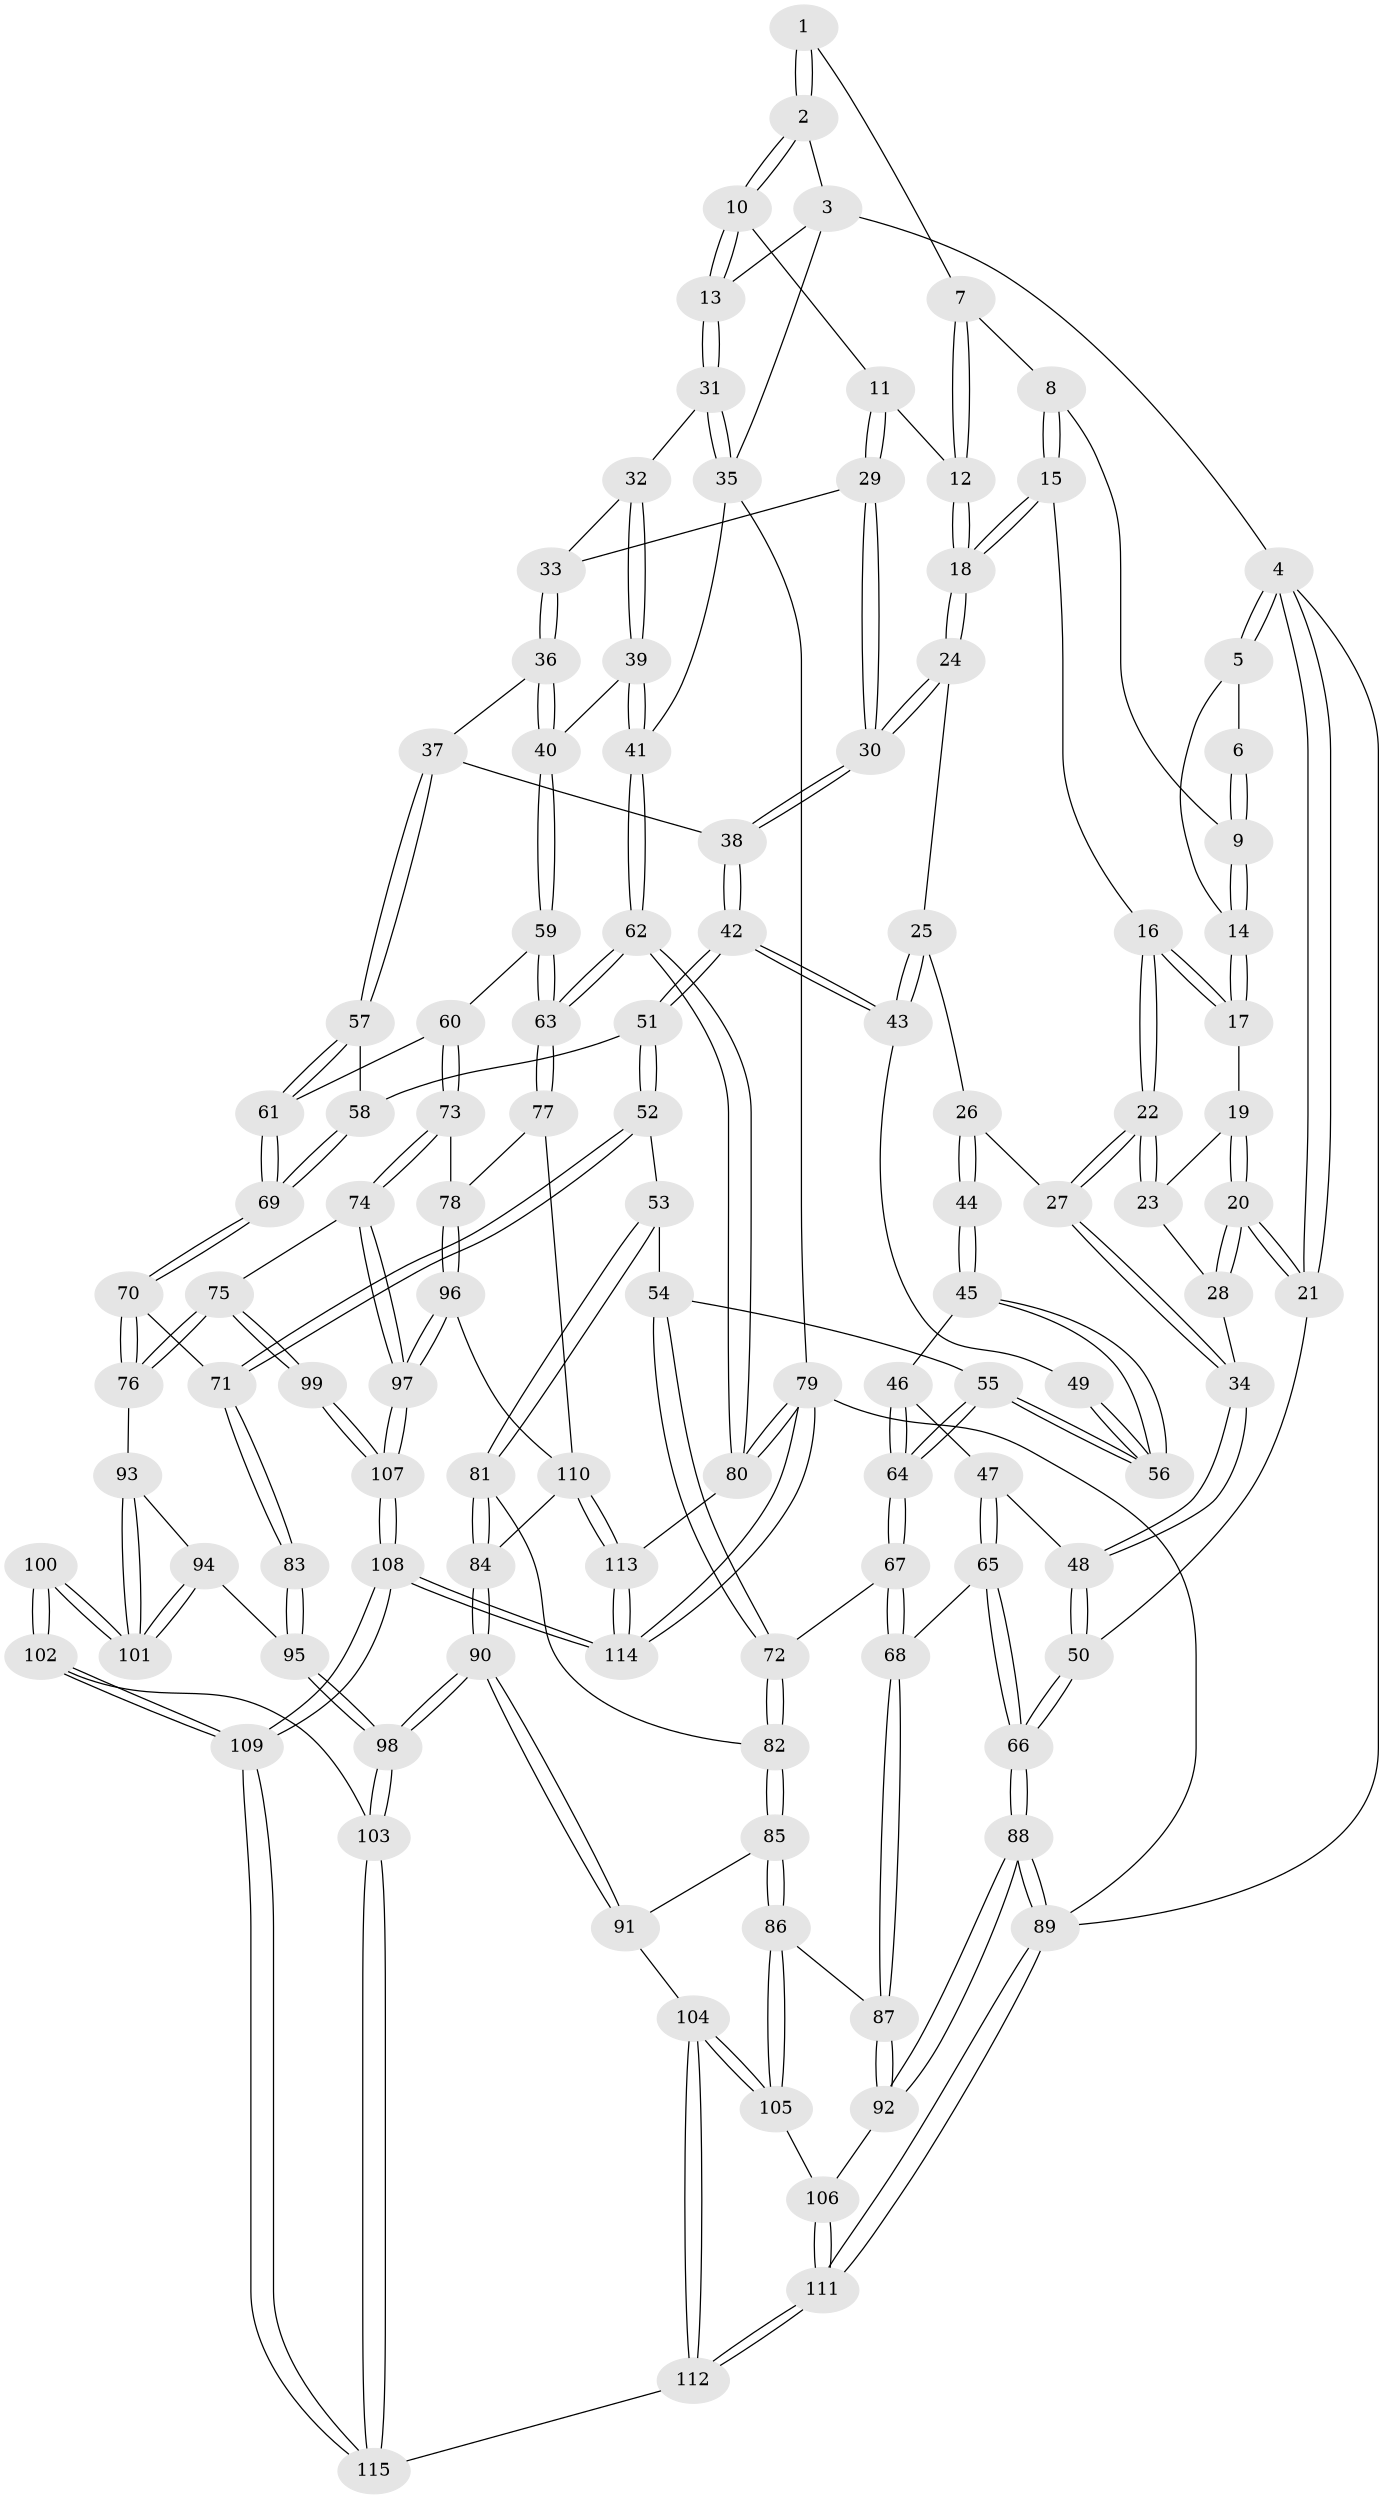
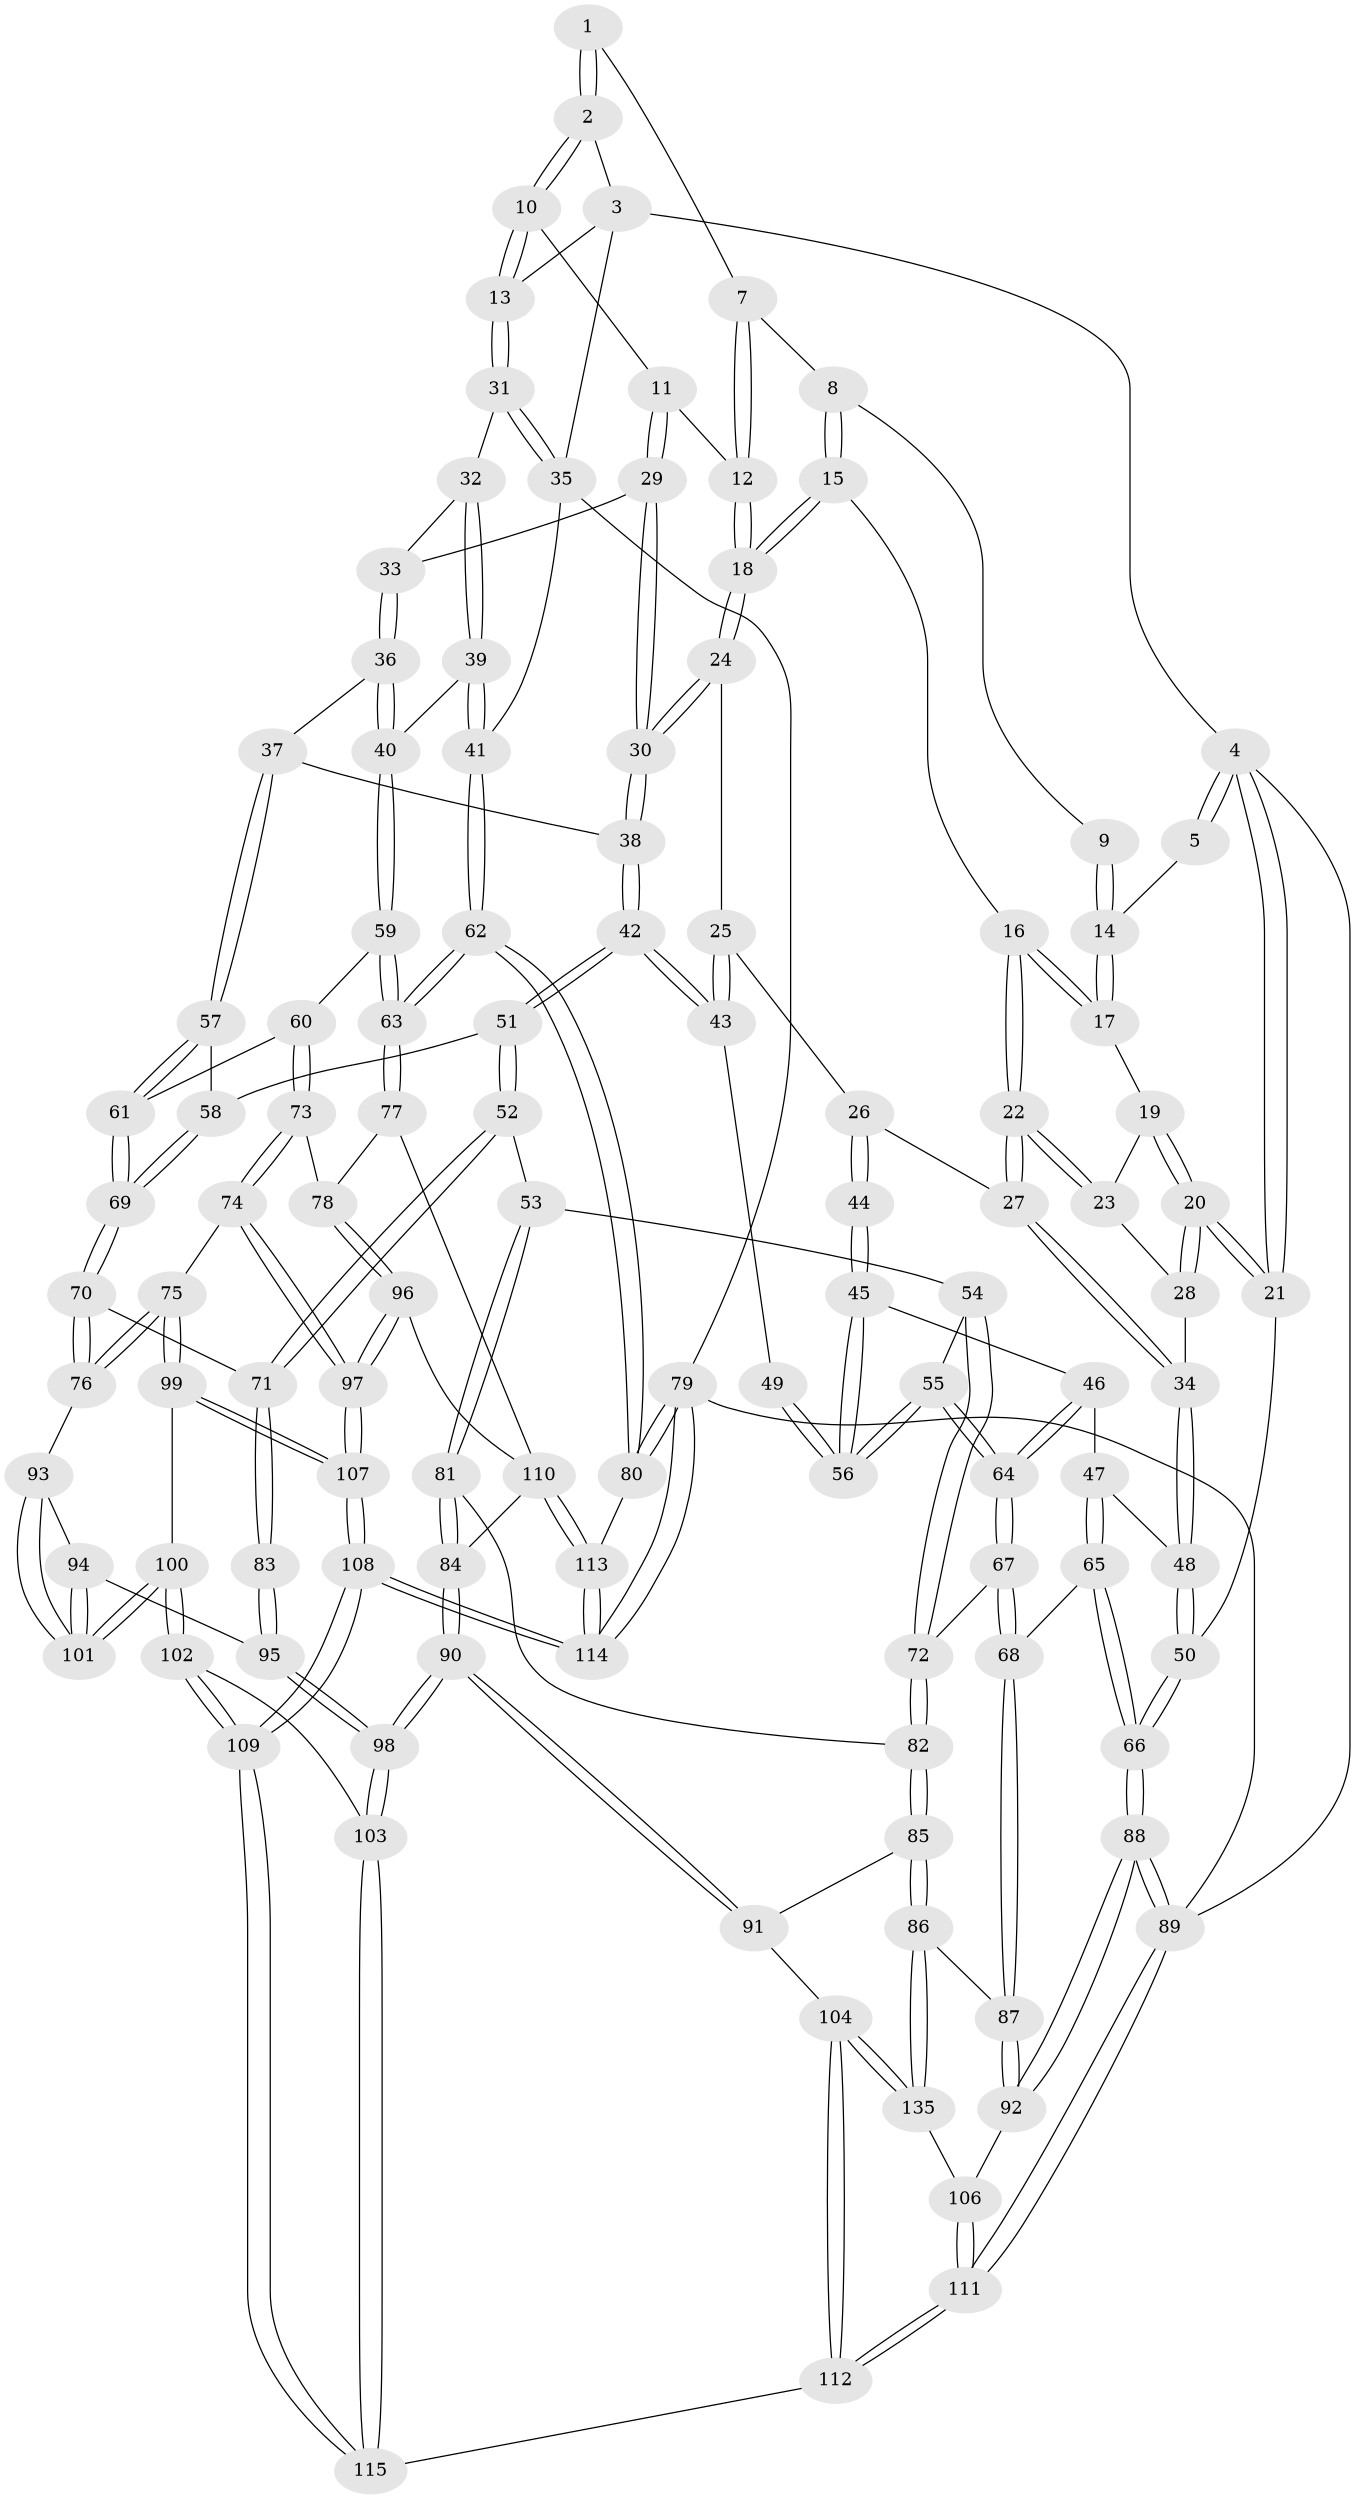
node "6": removed
edge "99" -- "100": added
node "105": label "105" -> "135"
